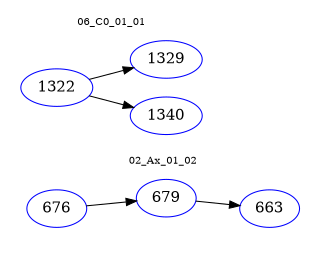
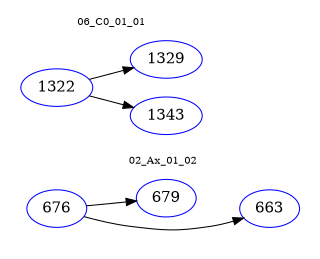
node "1340": label "1340" -> "1343"
edge "679" -> "663": now "676" -> "663"
